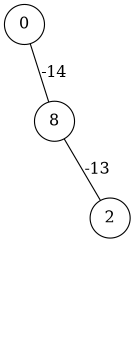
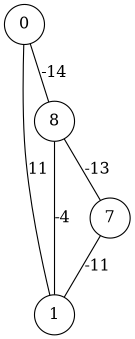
node "2": label "2" -> "7"
node "1": added
